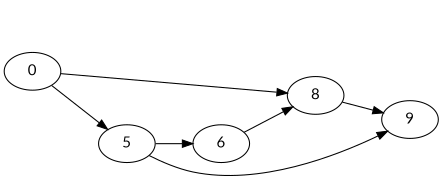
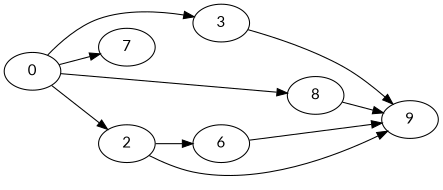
node "3": added
node "7": added
edge "6" -> "8": now "6" -> "9"
node "5": label "5" -> "2"
